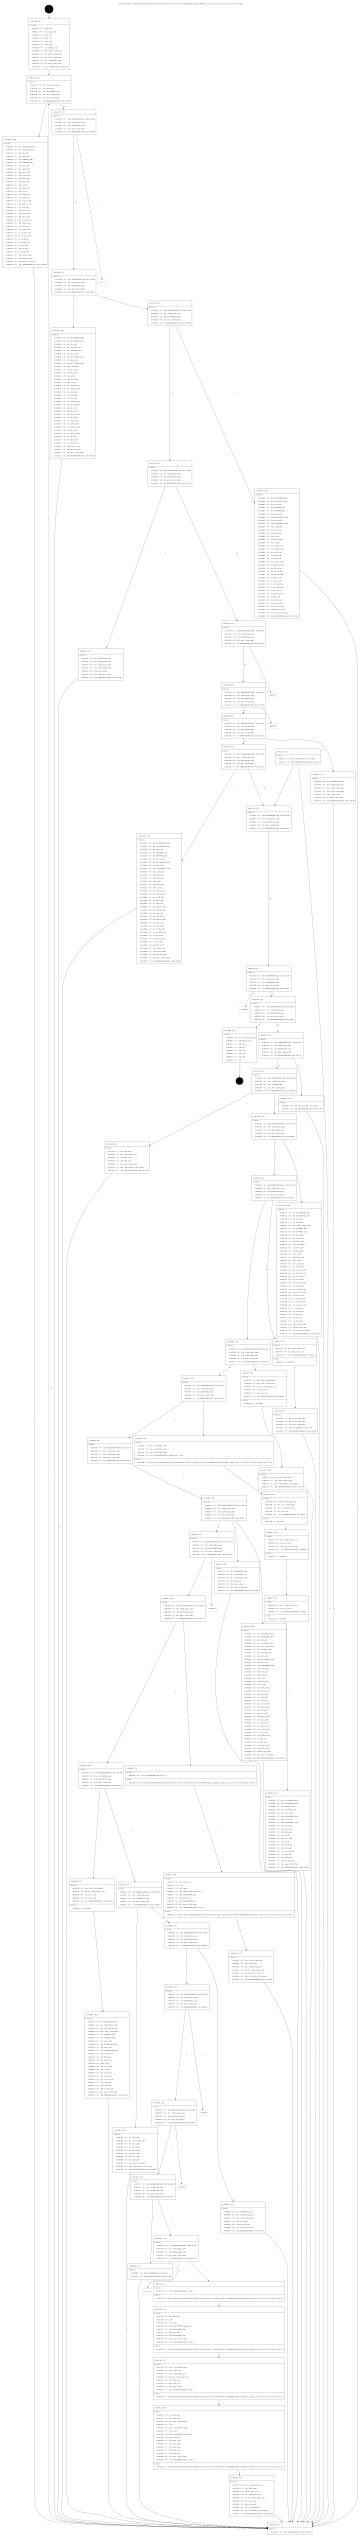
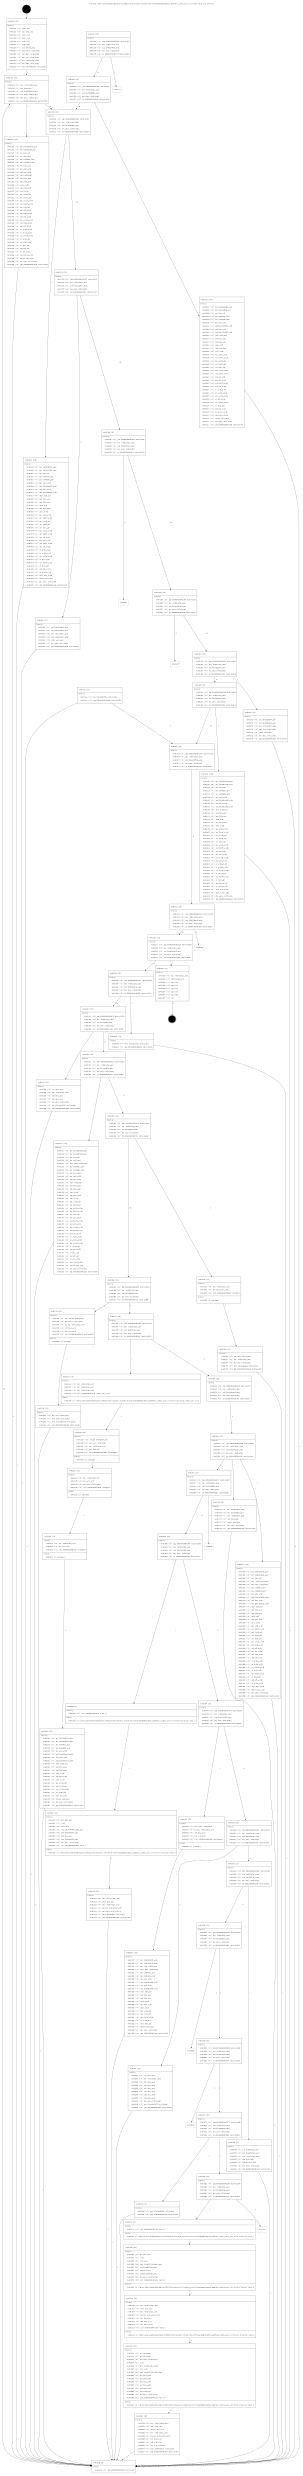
edge "0x4012cd [26]" -> "0x4012e7 [25]": now "0x4012cd [26]" -> "0x401319 [25]"
